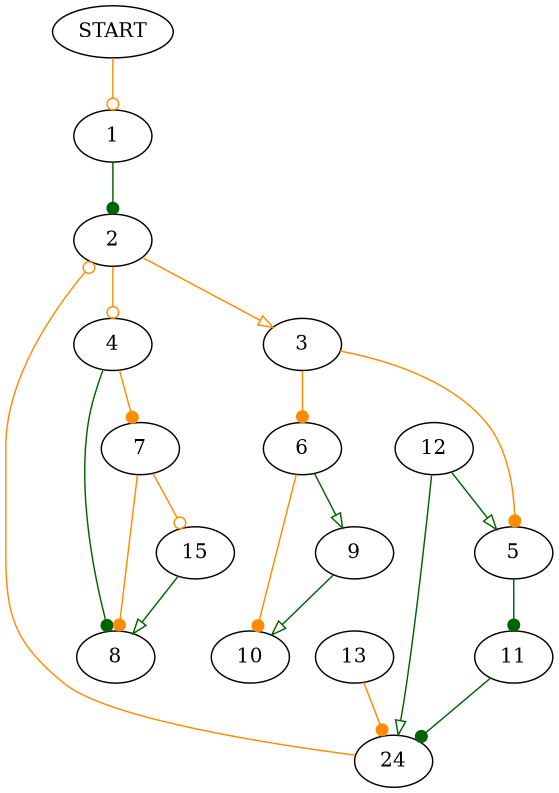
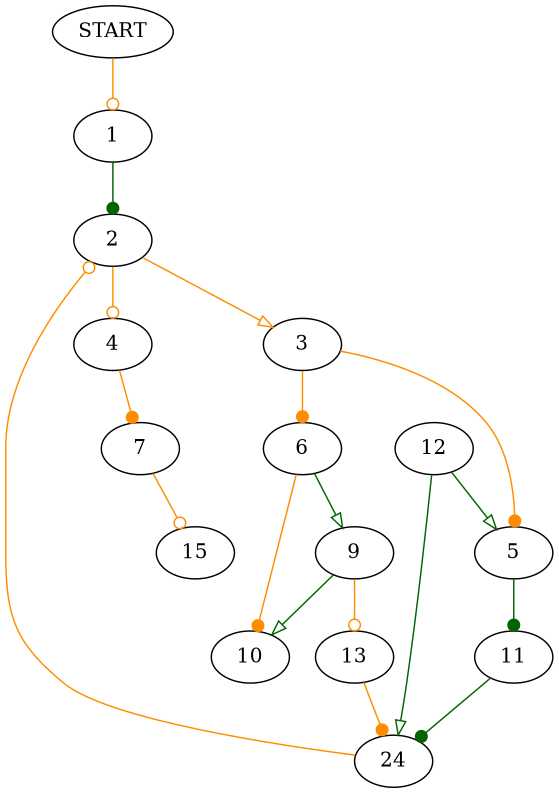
edge "9" -> "13": added
node "8": removed
